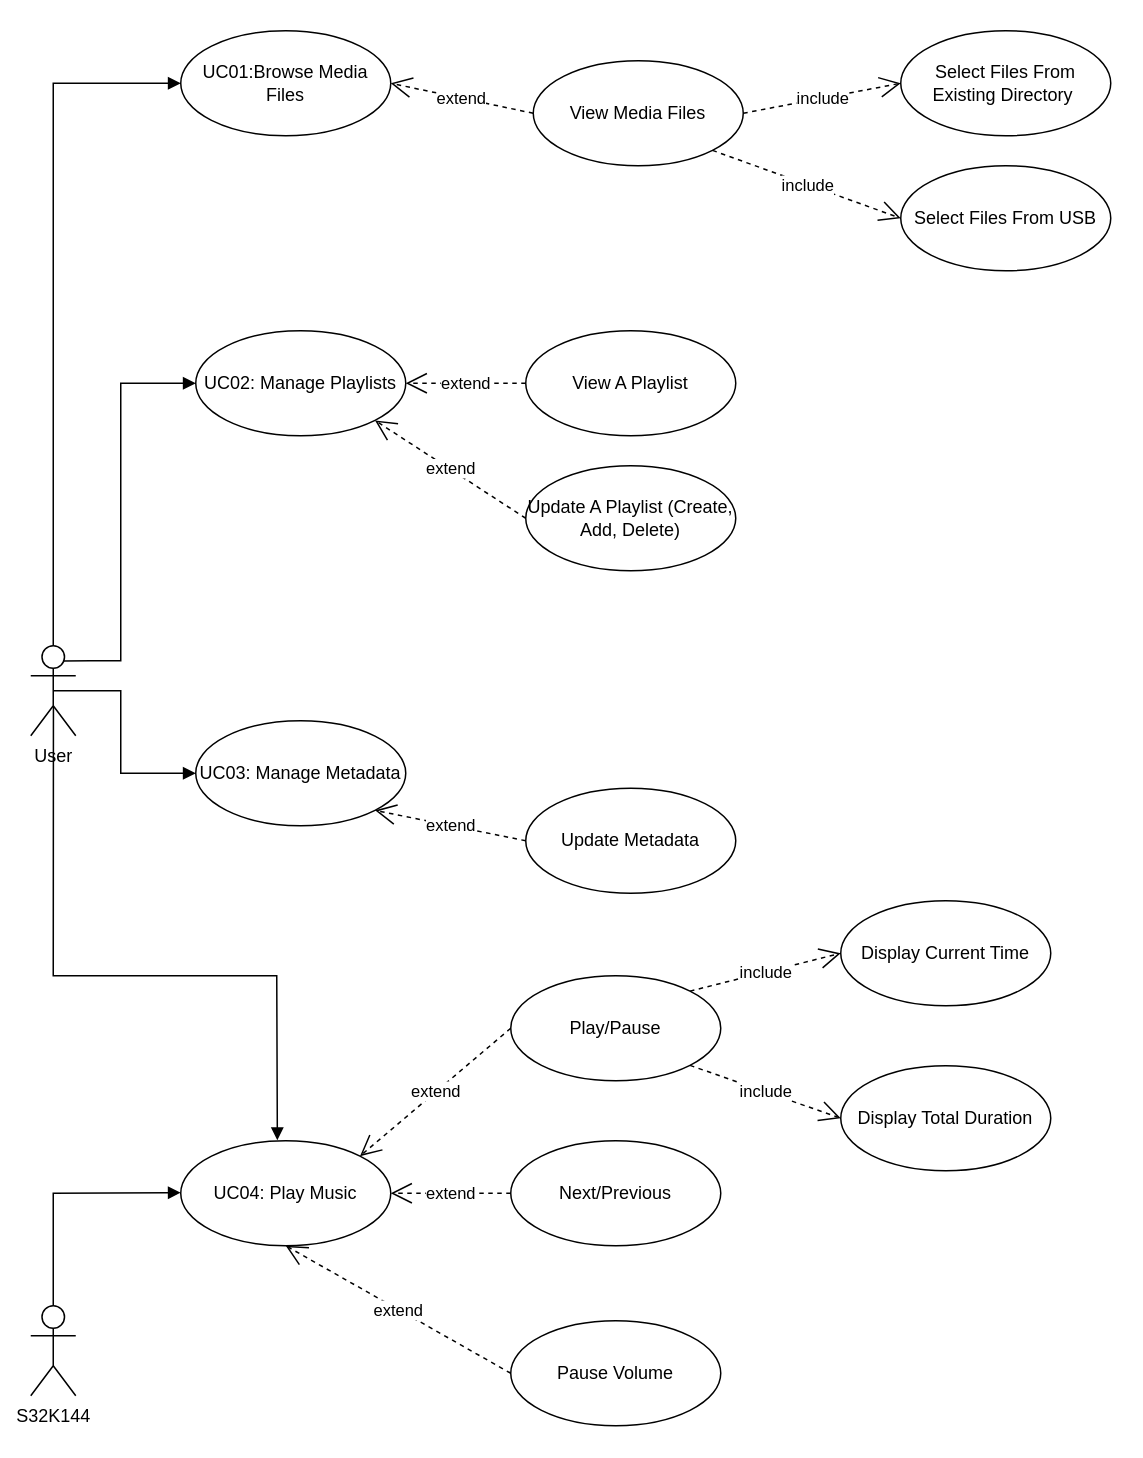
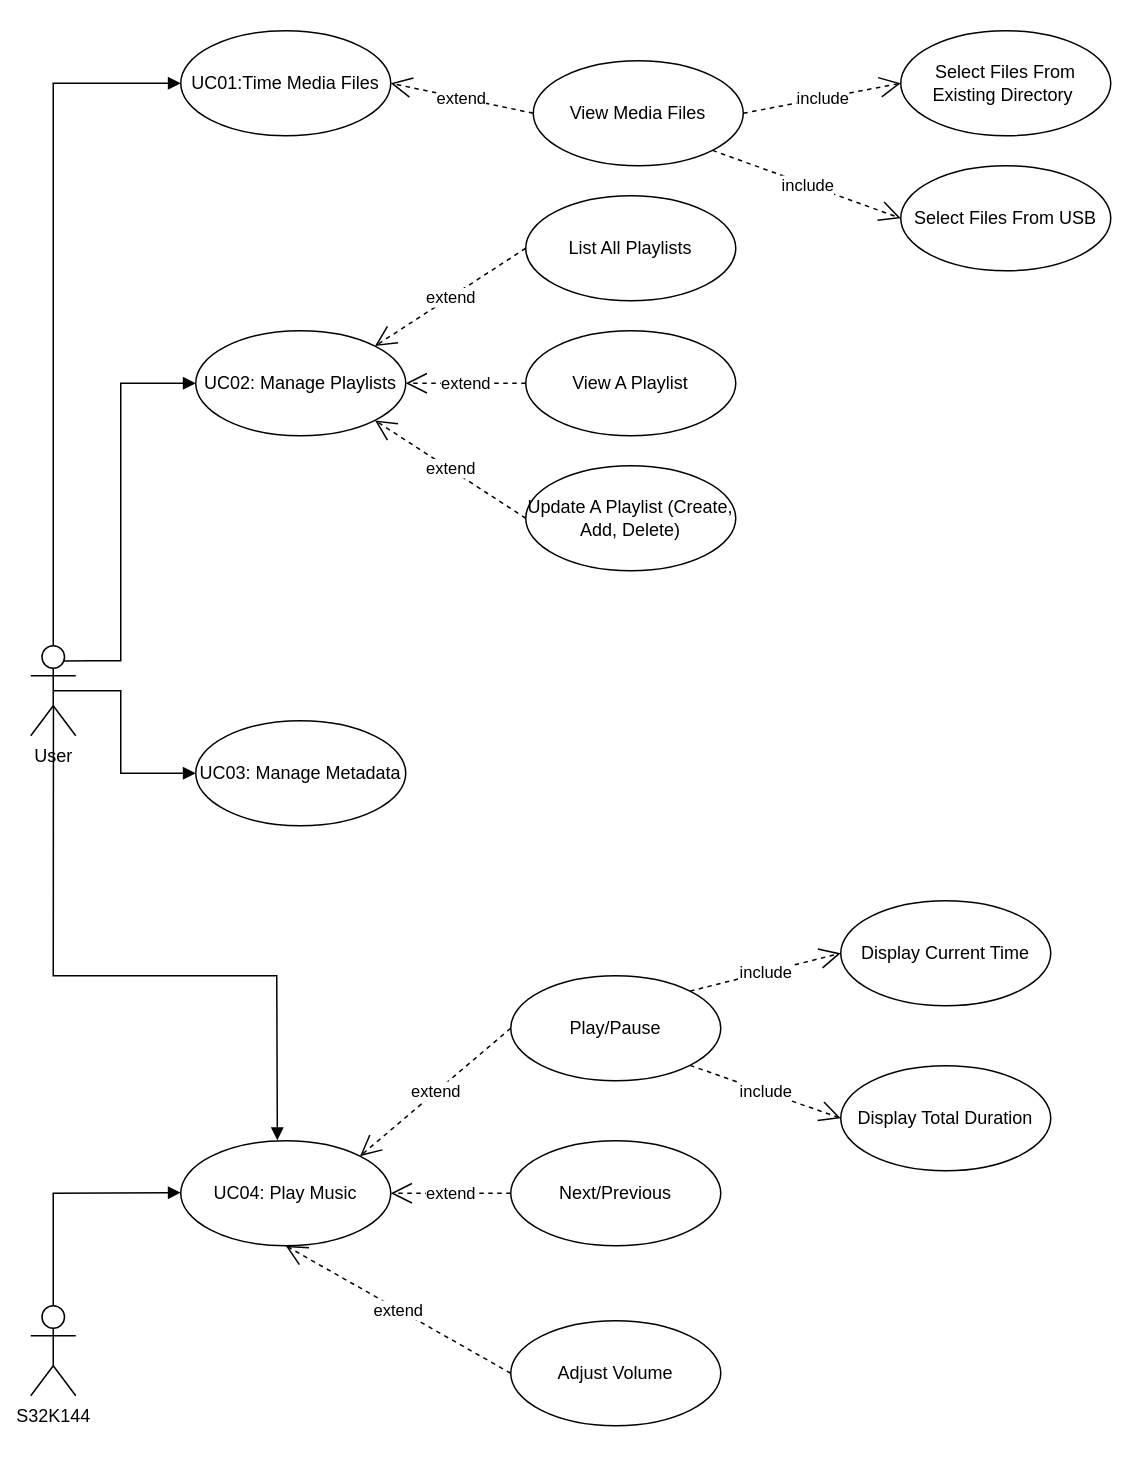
node "UC01:Browse Media Files": label "UC01:Browse Media Files" -> "UC01:Time Media Files"
node "List All Playlists": added
edge "List All Playlists" -> "UC02: Manage Playlists": added, label "extend"
edge "Update Metadata" -> "UC03: Manage Metadata": removed, label "extend"
node "Update Metadata": removed
node "Pause Volume": label "Pause Volume" -> "Adjust Volume"
